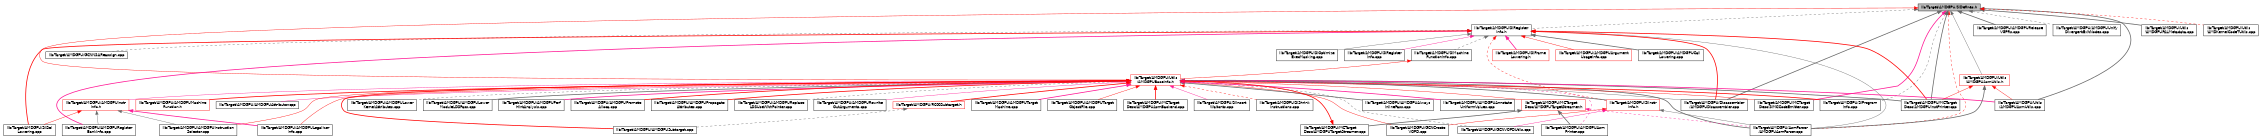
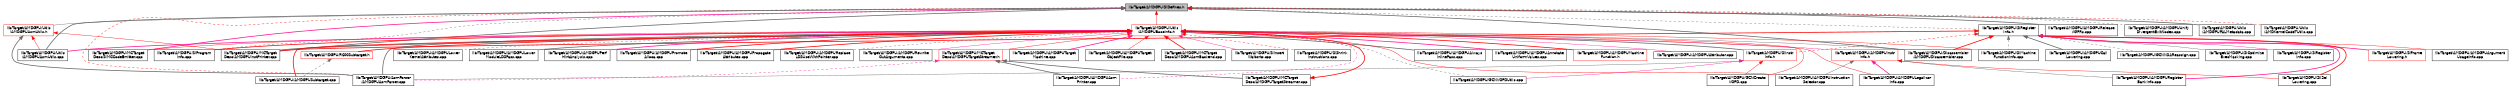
edge "lib/Target/AMDGPU/AsmParser /AMDGPUAsmParser.cpp" -> "lib/Target/AMDGPU/SIRegister Info.h": removed
node "lib/Target/AMDGPU/AMDGPUArgument UsageInfo.cpp": color red -> black
edge "lib/Target/AMDGPU/Utils /AMDGPUBaseInfo.h" -> "lib/Target/AMDGPU/SIMachine FunctionInfo.cpp": reversed
